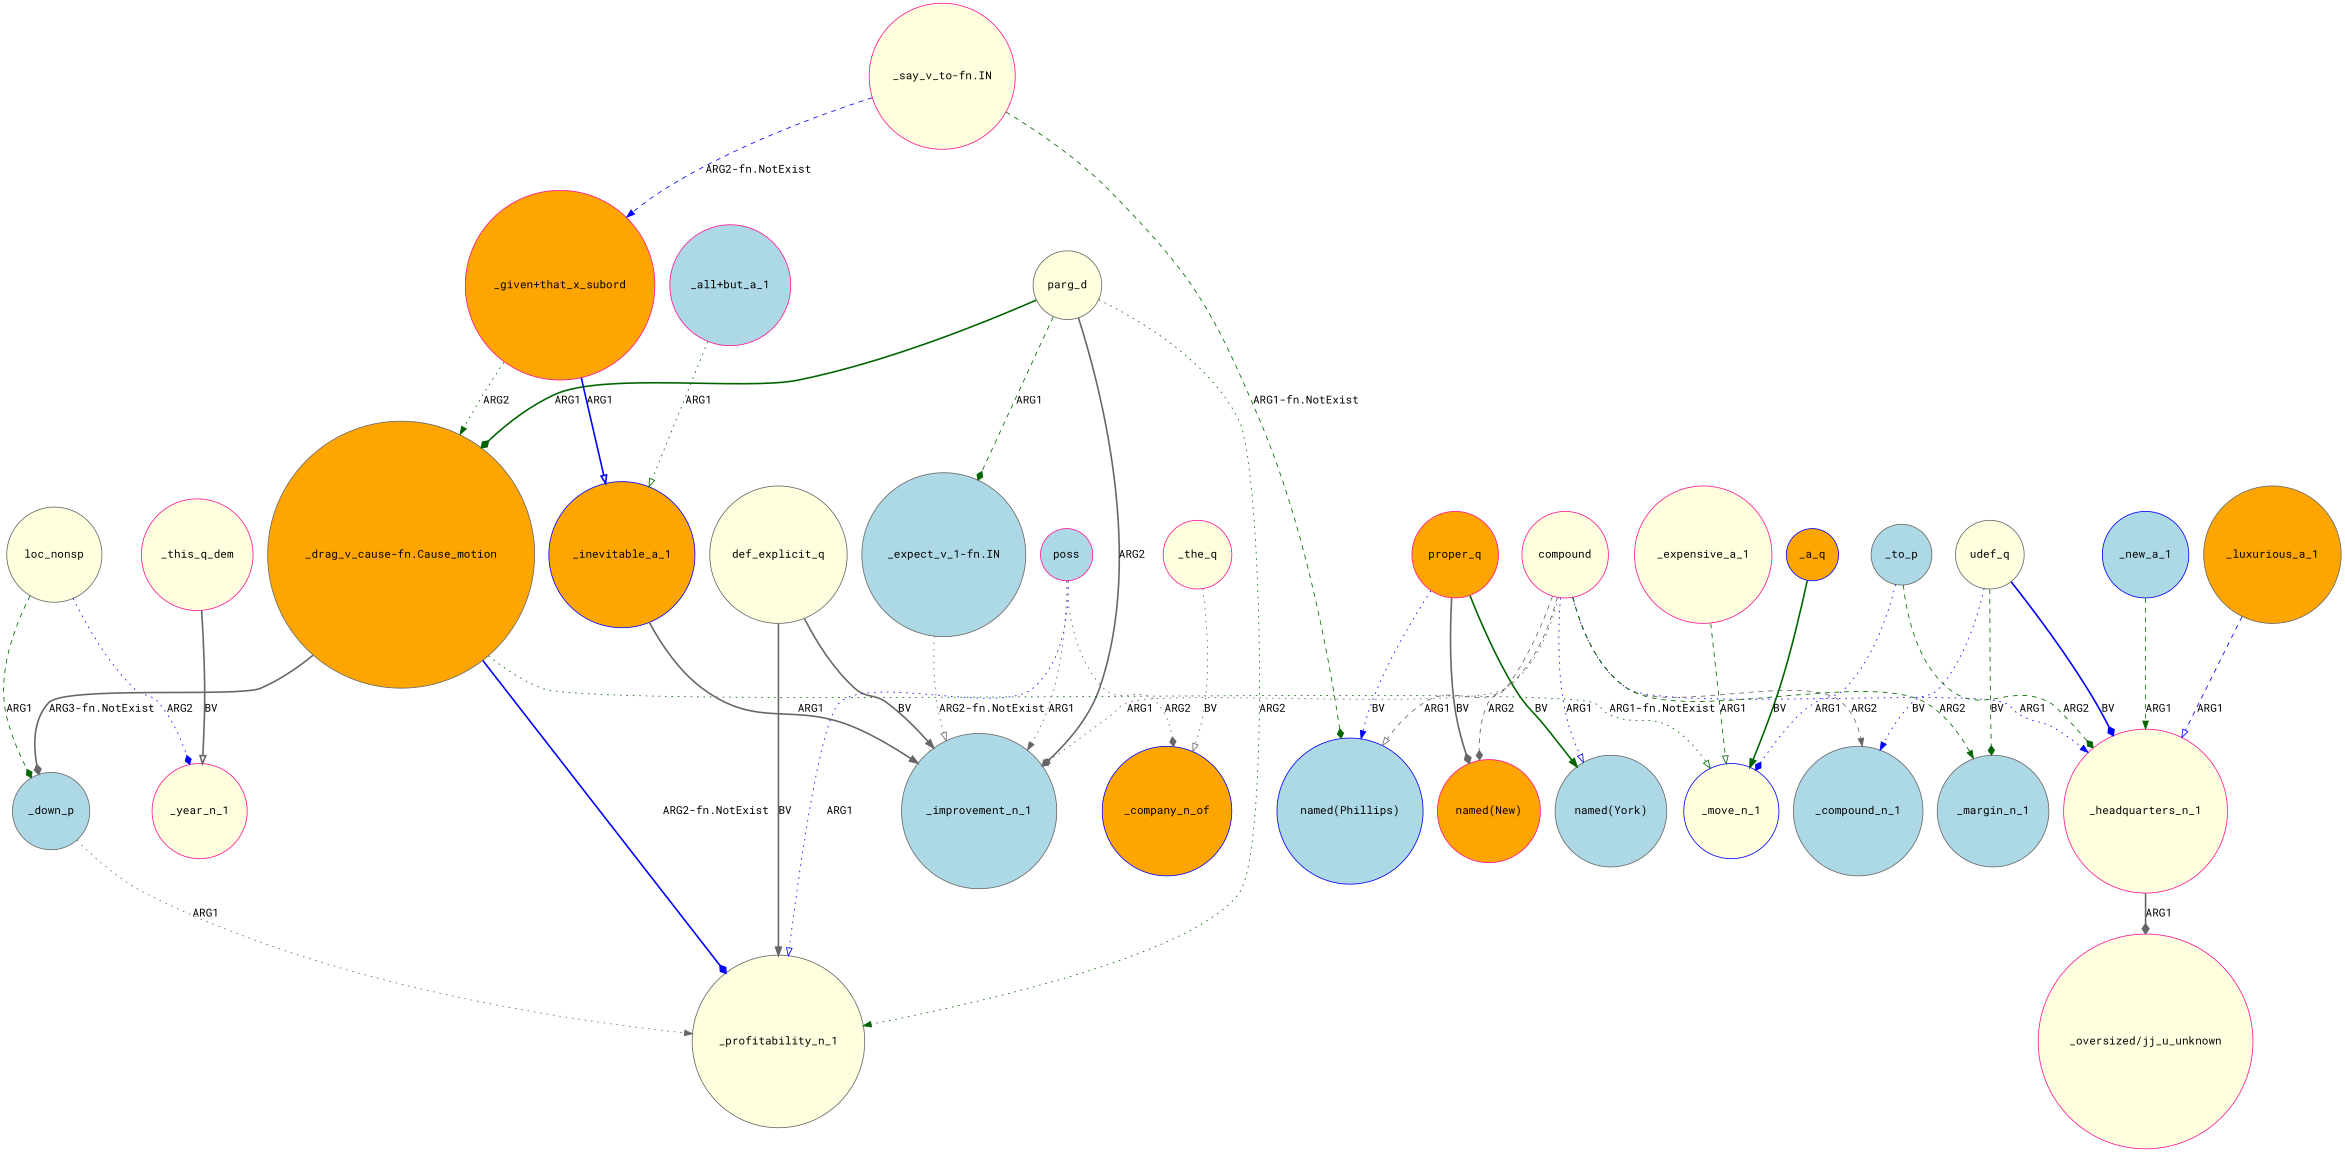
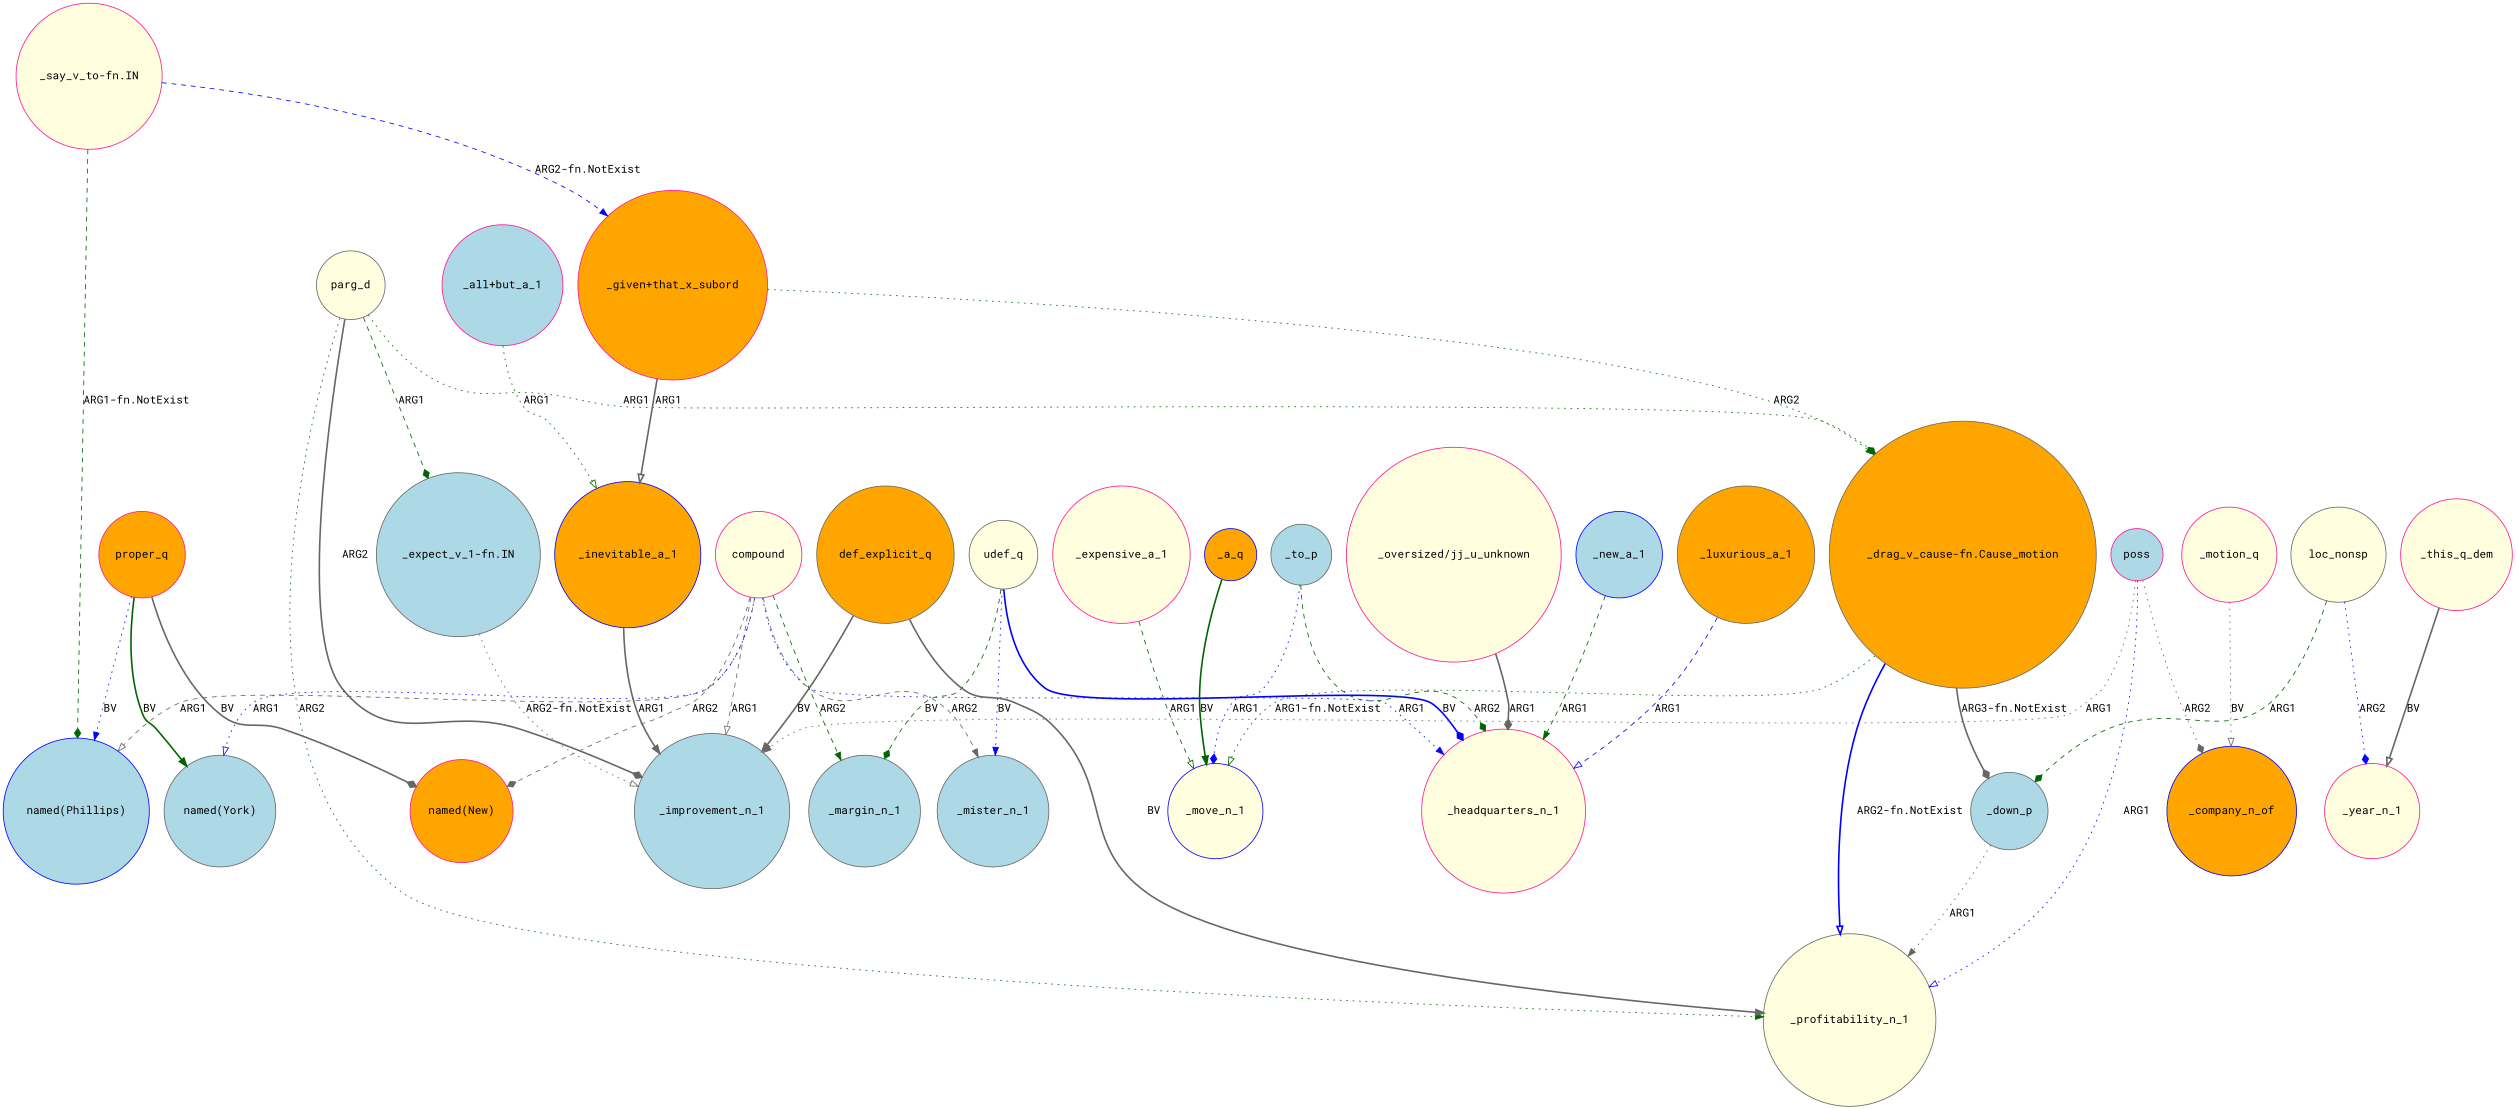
edge "parg_d" -> "_drag_v_cause-fn.Cause_motion": style bold -> dotted
edge "_given+that_x_subord" -> "_inevitable_a_1": color blue -> gray40
node "def_explicit_q": fillcolor lightyellow -> orange
node "_the_q": label "_the_q" -> "_motion_q"
edge "compound" -> "_improvement_n_1": style dotted -> dashed
node "_compound_n_1": label "_compound_n_1" -> "_mister_n_1"
edge "_drag_v_cause-fn.Cause_motion" -> "_profitability_n_1": arrowhead diamond -> onormal
edge "_headquarters_n_1" -> "_oversized/jj_u_unknown": reversed
